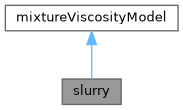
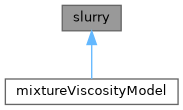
edge "slurry" -> "mixtureViscosityModel": reversed
